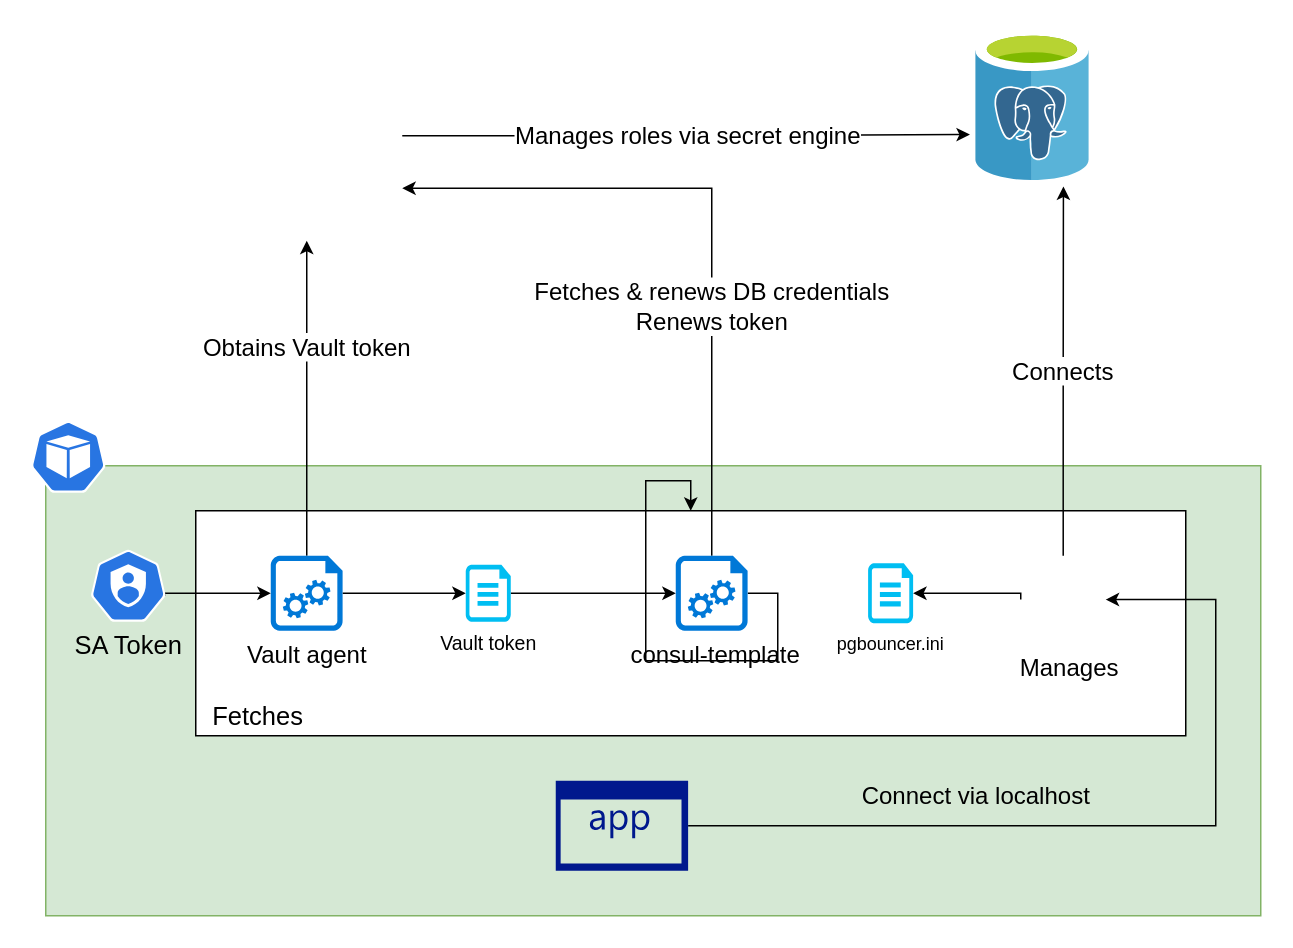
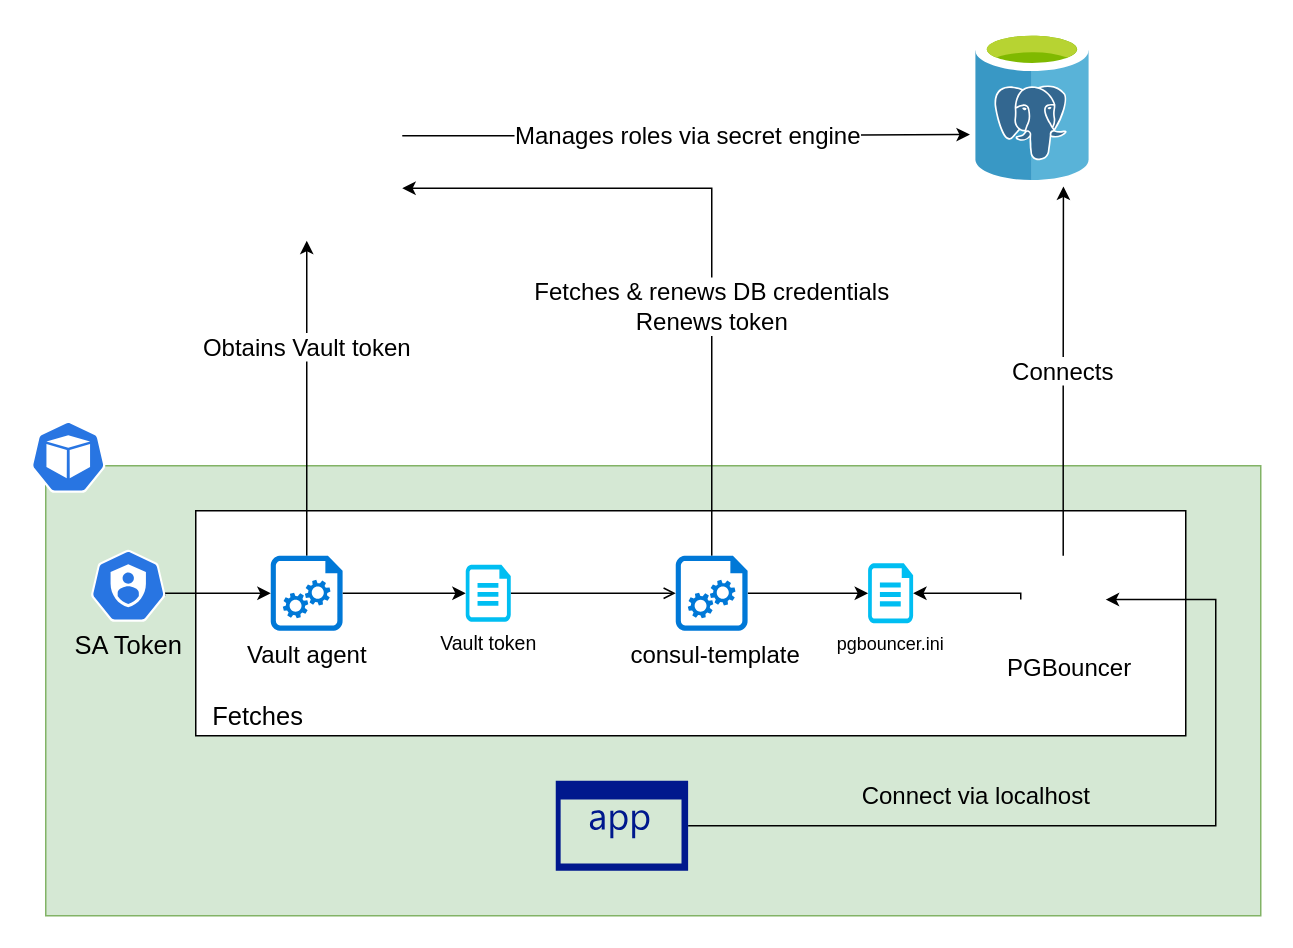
edge "Vault token" -> "consul-template": arrowhead classic -> open
edge "consul-template" -> "Fetches": now "consul-template" -> "pgbouncer.ini"
node "Manages": label "Manages" -> "PGBouncer"
